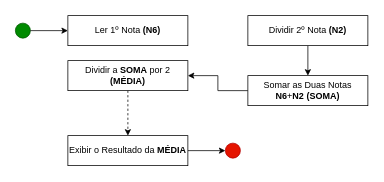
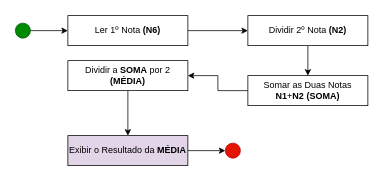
edge "Ler 1º Nota (N6)" -> "Dividir 2º Nota (N2)": added
node "Somar as Duas Notas N6+N2 (SOMA)": label "Somar as Duas Notas N6+N2 (SOMA)" -> "Somar as Duas Notas N1+N2 (SOMA)"
edge "Dividir a SOMA por 2 (MÉDIA)" -> "Exibir o Resultado da MÉDIA": style dashed -> solid
node "Exibir o Resultado da MÉDIA": fillcolor #ffffff -> #e1d5e7
